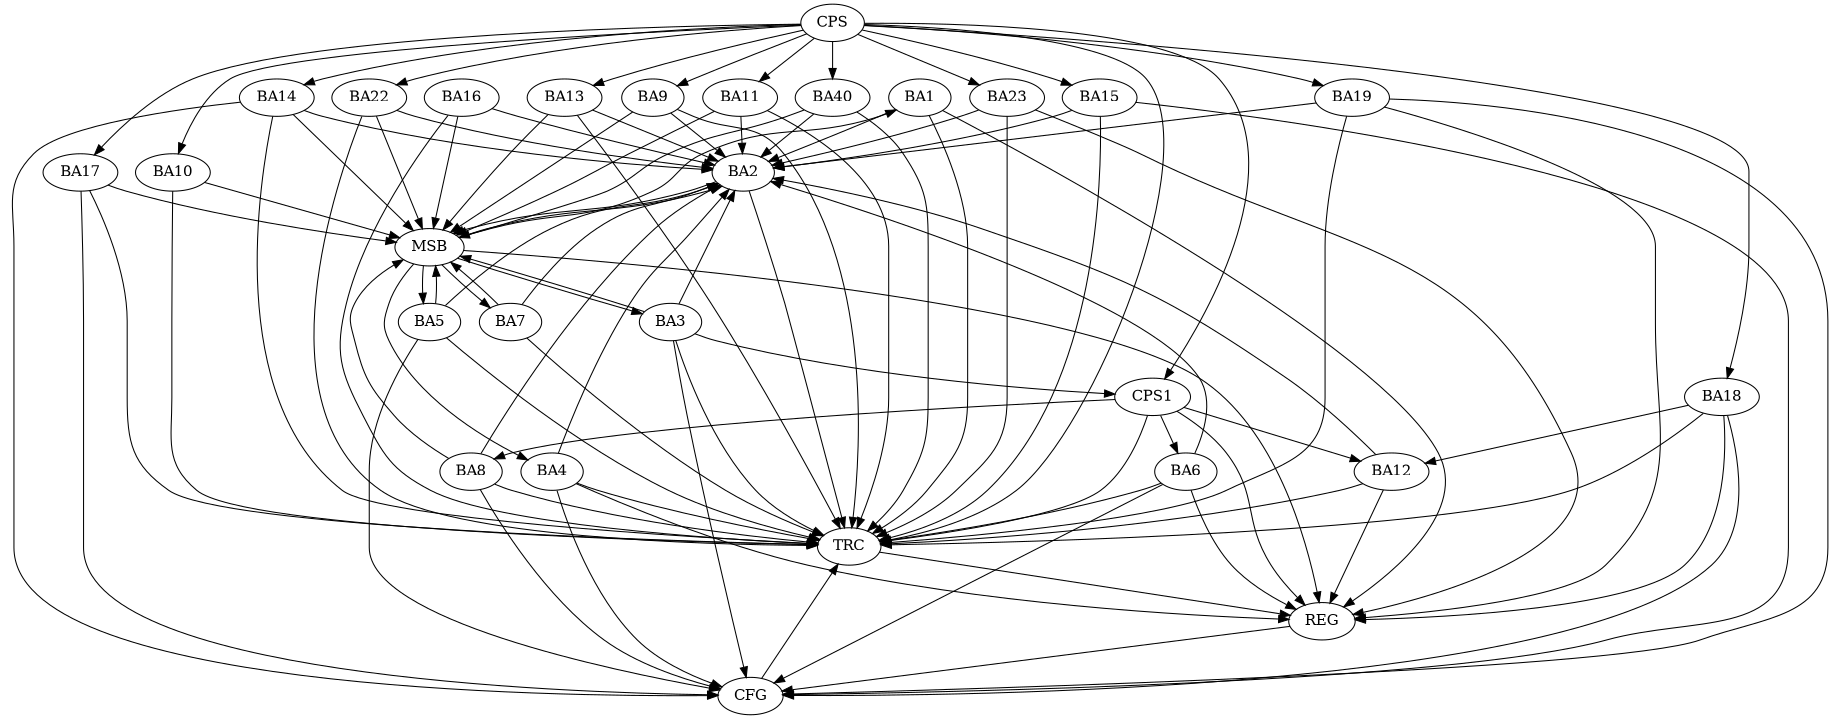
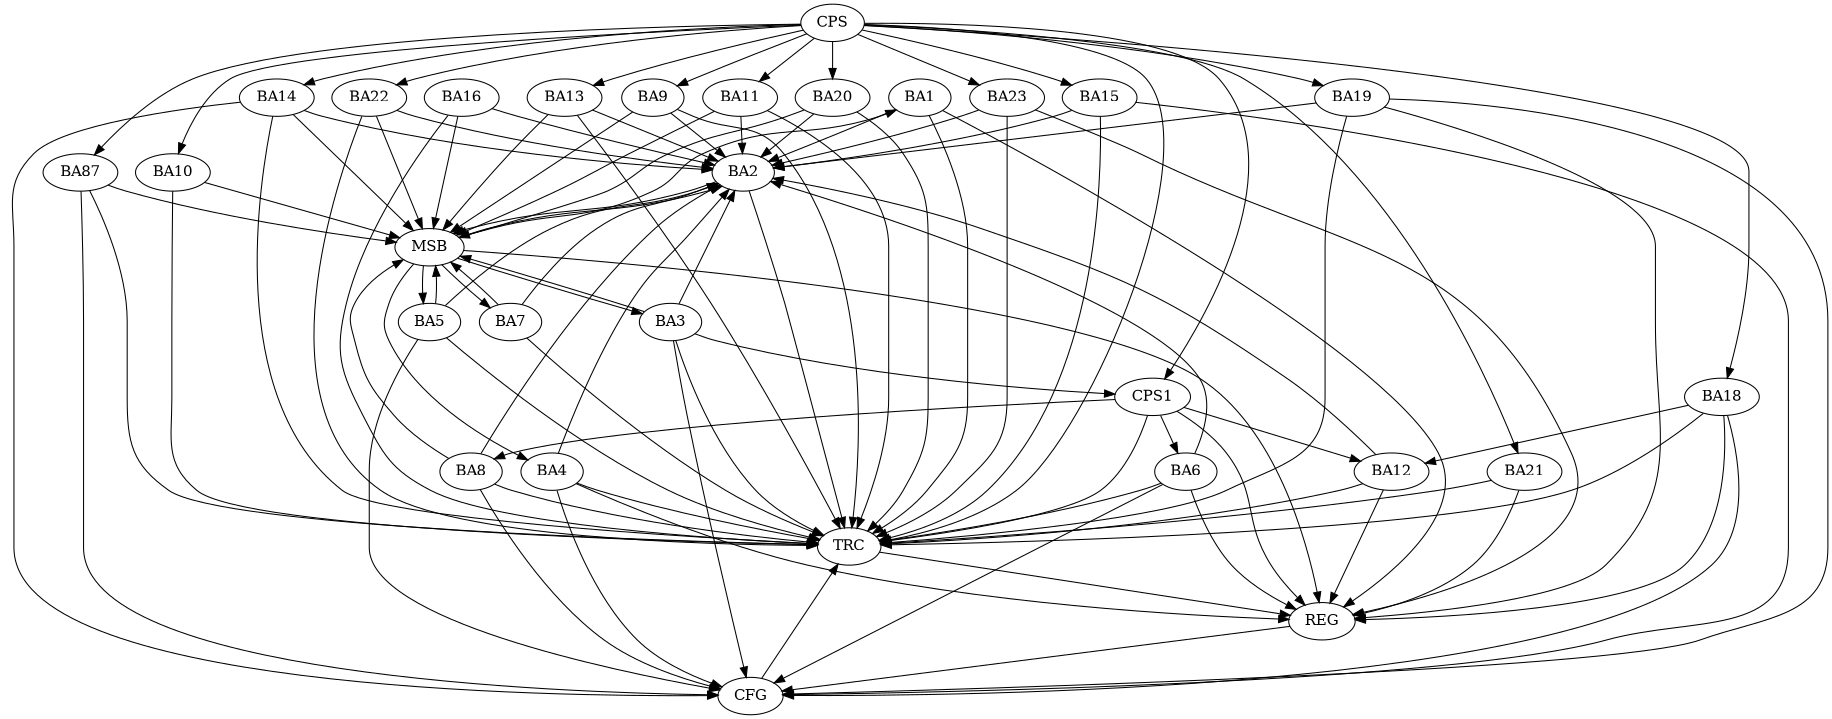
node "BA40": label "BA40" -> "BA20"
node "BA17": label "BA17" -> "BA87"
node "BA21": added
